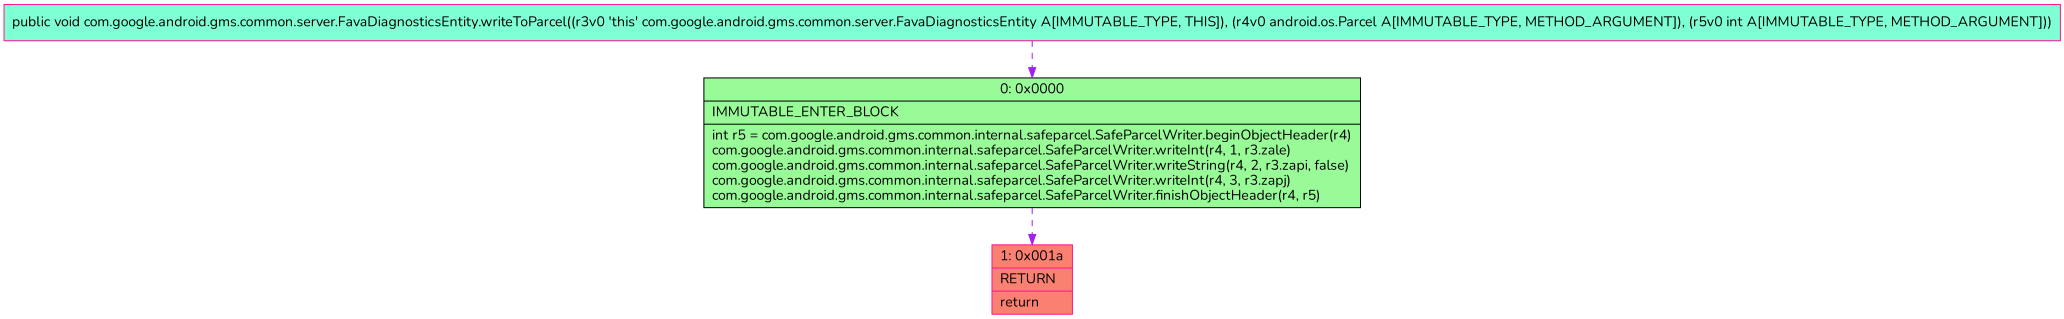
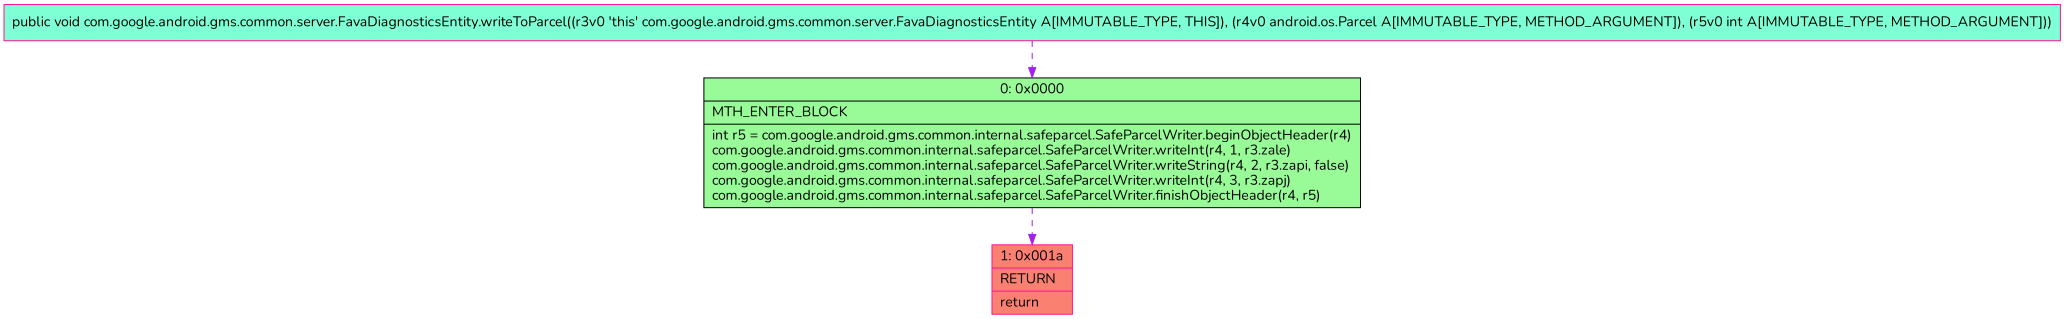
node "0: 0x0000": text "IMMUTABLE_ENTER_BLOCK" -> "MTH_ENTER_BLOCK"
